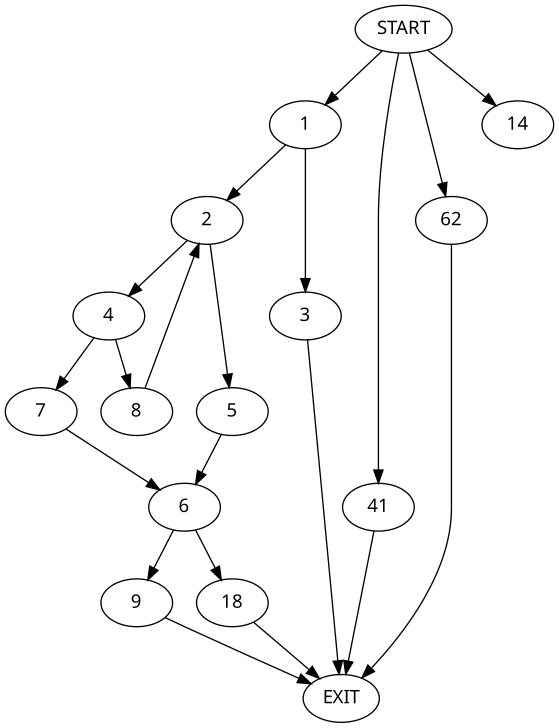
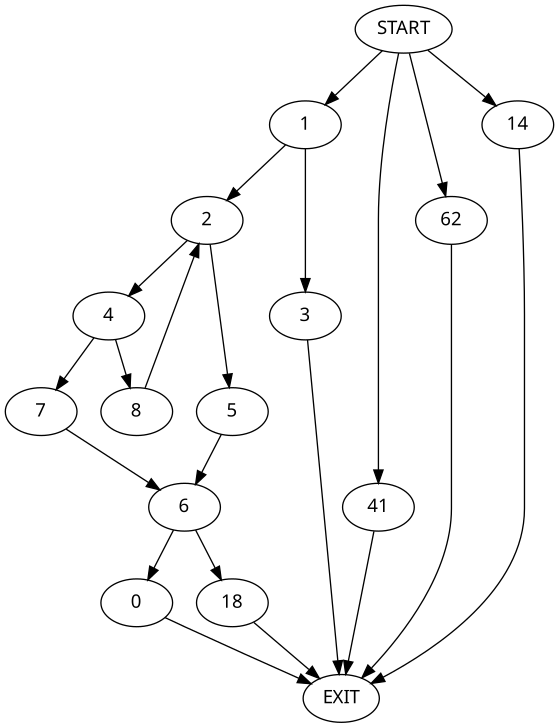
edge "14" -> "EXIT": added
node "9": label "9" -> "0"
